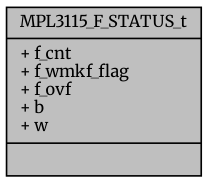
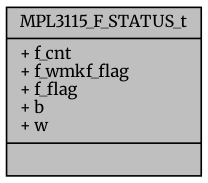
node "MPL3115_F_STATUS_t": text "+ f_ovf" -> "+ f_flag"
